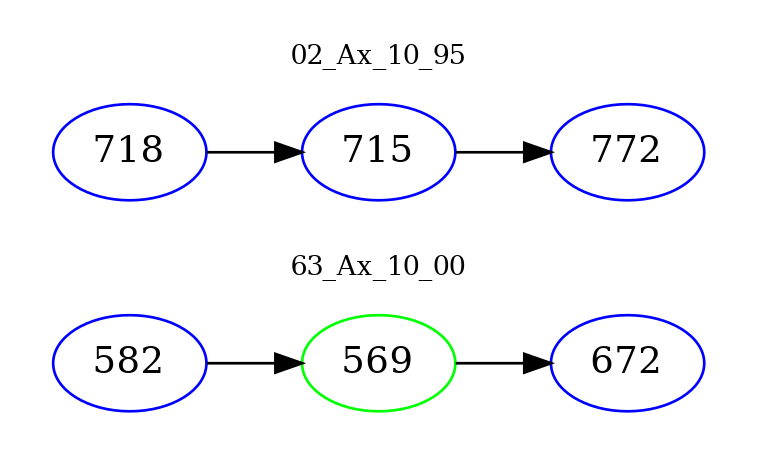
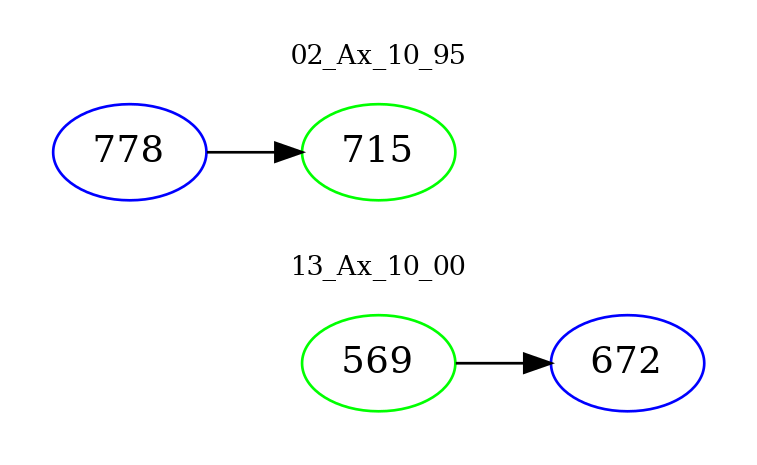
node "718": label "718" -> "778"
node "715": color blue -> green
node "772": removed
cluster "63_Ax_10_00": label "63_Ax_10_00" -> "13_Ax_10_00"
node "582": removed
